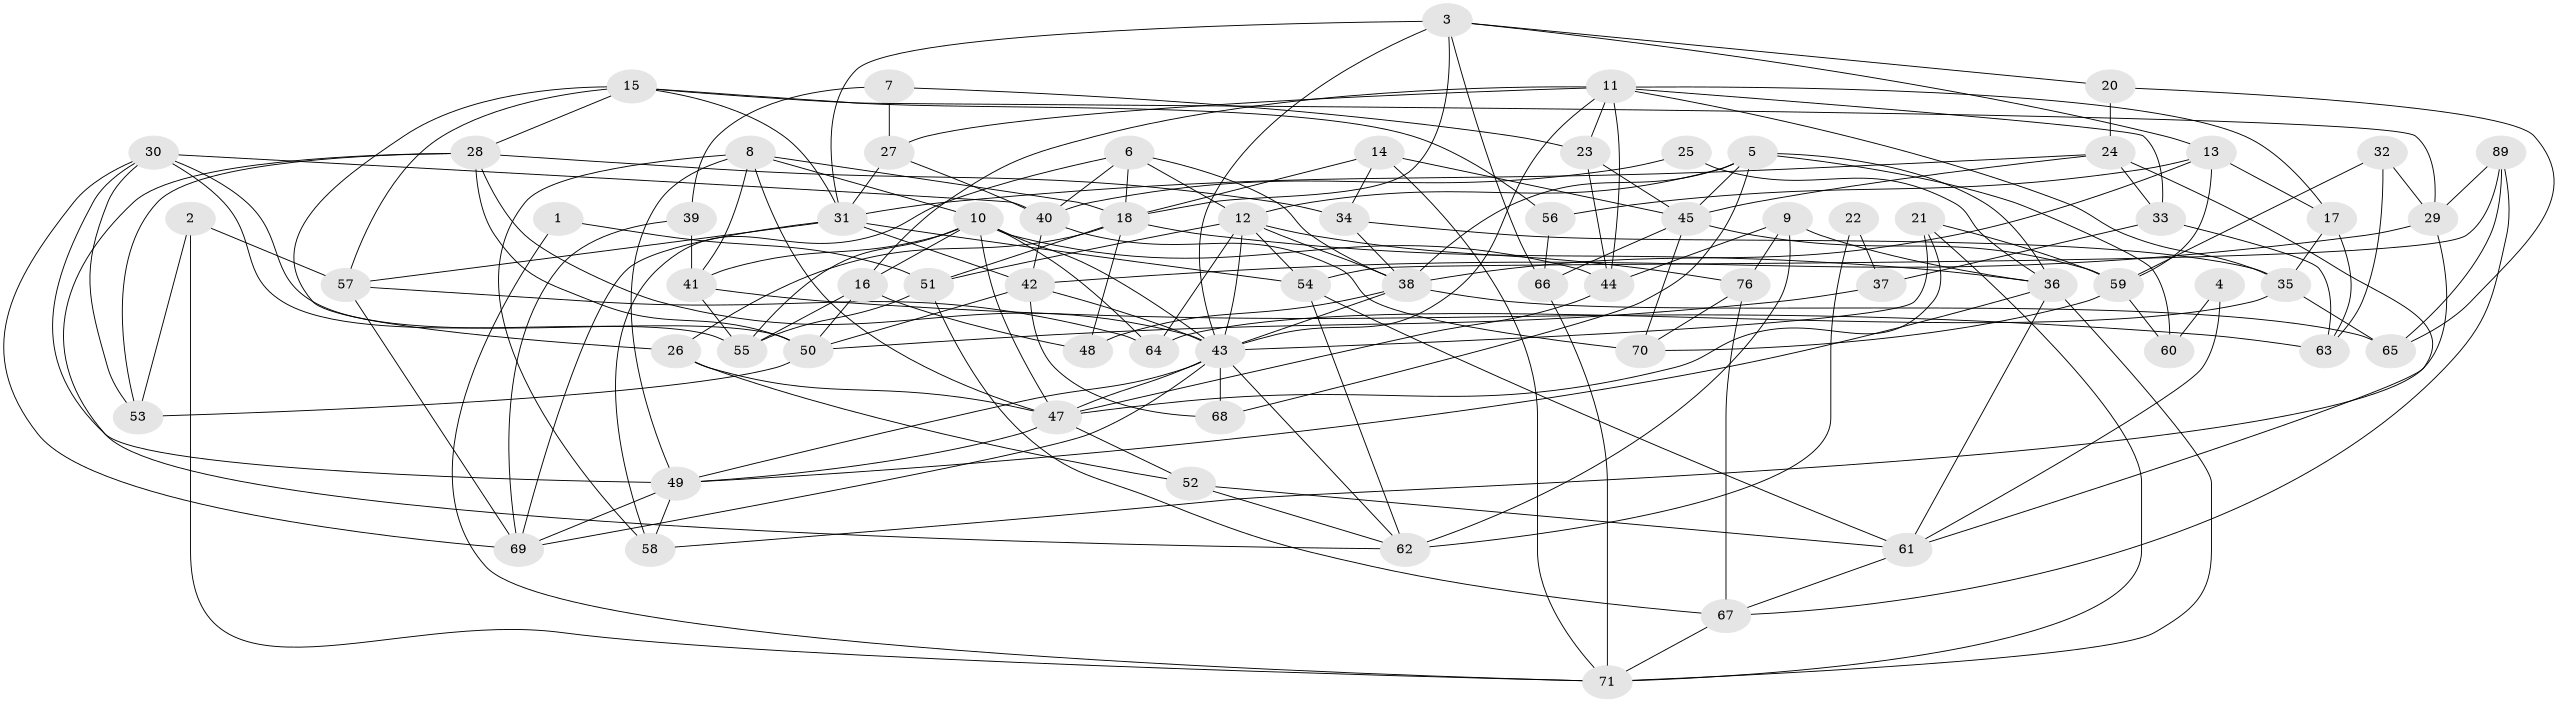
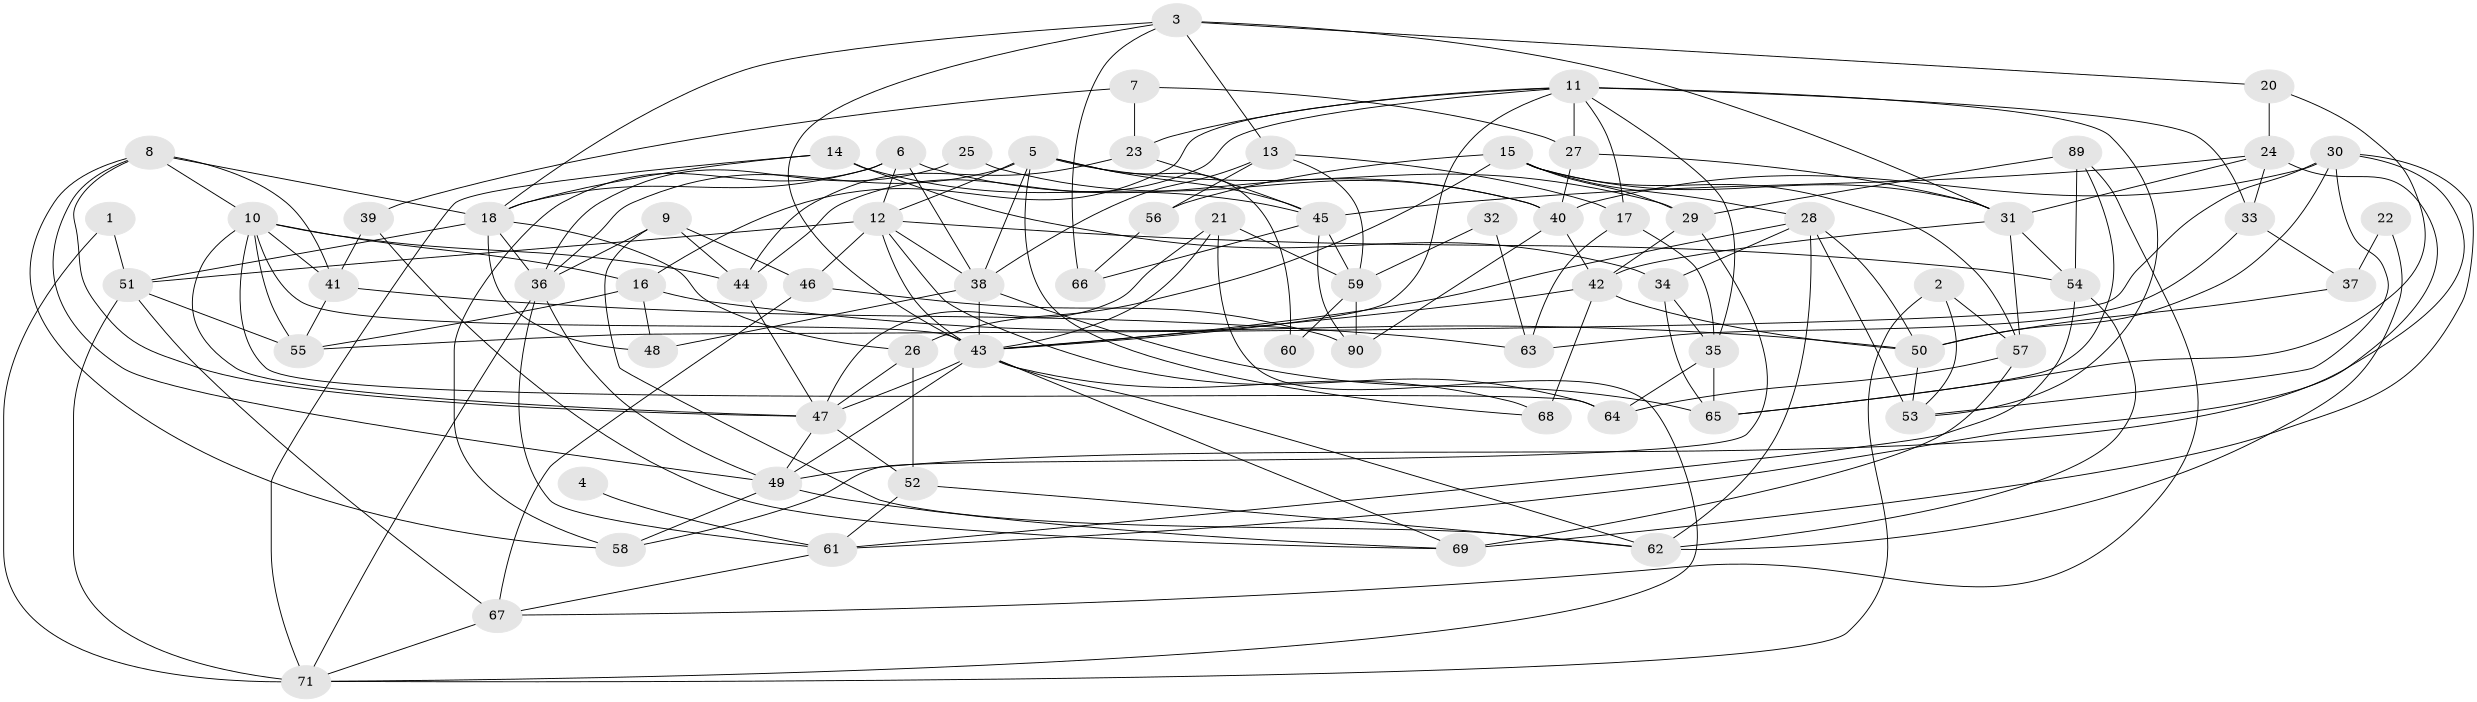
edge "11" -- "53": added
edge "32" -- "29": now "5" -- "29"
edge "34" -- "38": now "34" -- "65"
node "76": label "76" -> "46"
edge "31" -- "69": removed
edge "4" -- "60": removed
node "70": label "70" -> "90"
edge "66" -- "71": now "51" -- "71"
